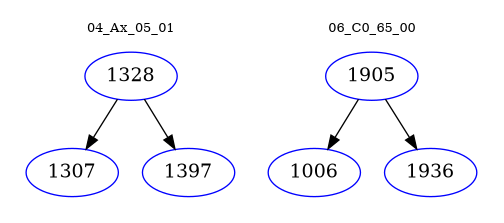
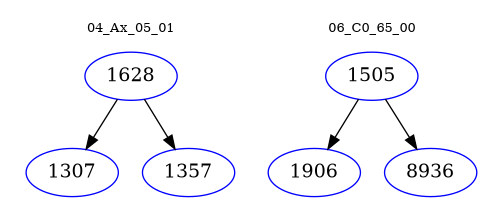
node "1328": label "1328" -> "1628"
node "1905": label "1905" -> "1505"
node "1397": label "1397" -> "1357"
node "1006": label "1006" -> "1906"
node "1936": label "1936" -> "8936"
